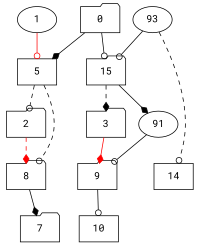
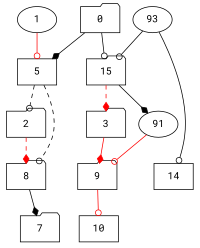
edge "93" -> "14": style dashed -> solid
edge "15" -> "3": color black -> red
edge "91" -> "9": color black -> red
edge "9" -> "10": color black -> red
